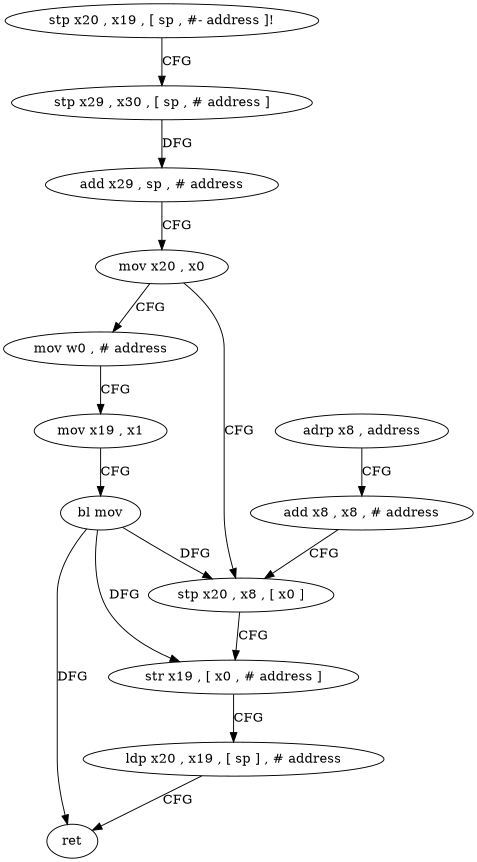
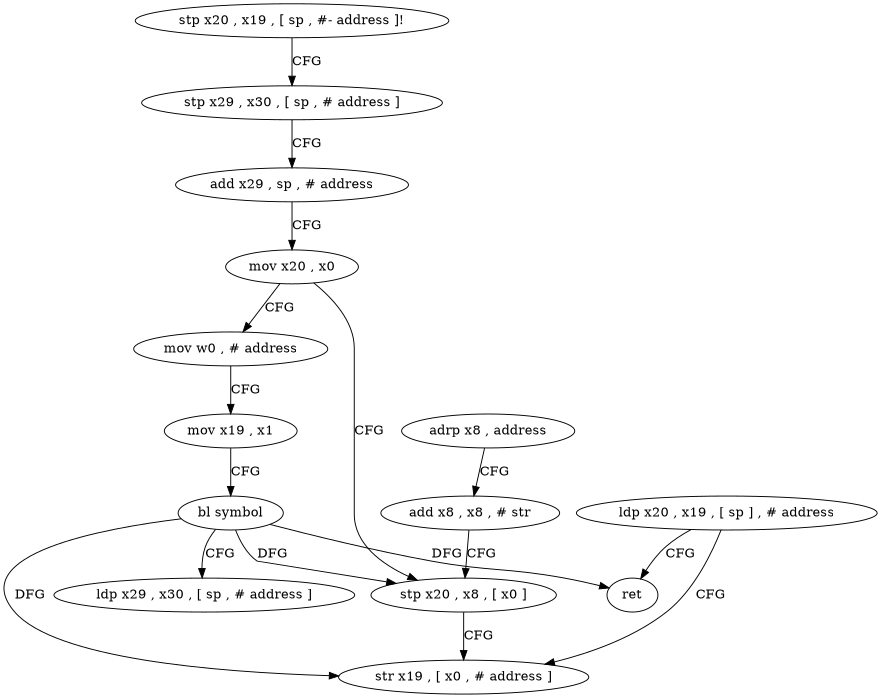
edge "stp x29 , x30 , [ sp , # address ]" -> "add x29 , sp , # address": label "DFG" -> "CFG"
node "bl mov": label "bl mov" -> "bl symbol"
node "add x8 , x8 , # address": label "add x8 , x8 , # address" -> "add x8 , x8 , # str"
node "ldp x29 , x30 , [ sp , # address ]": added
edge "str x19 , [ x0 , # address ]" -> "ldp x20 , x19 , [ sp ] , # address": reversed
